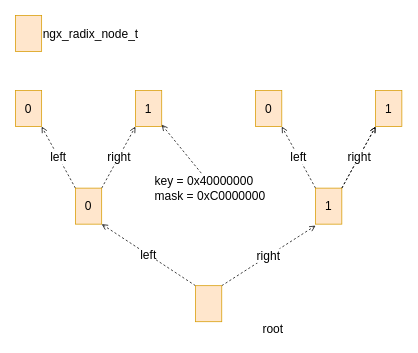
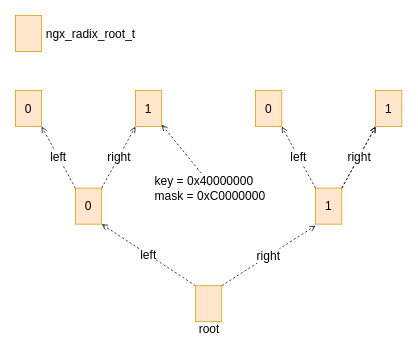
node "ngx_radix_node_t": label "ngx_radix_node_t" -> "ngx_radix_root_t"
node "root": moved (272, 329) -> (209, 329)
